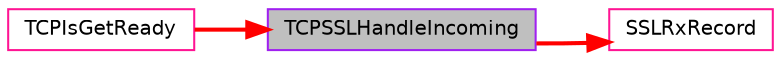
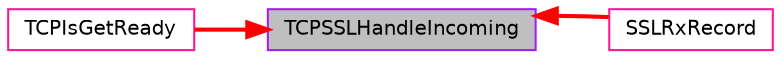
edge "TCPSSLHandleIncoming" -> "SSLRxRecord": reversed
